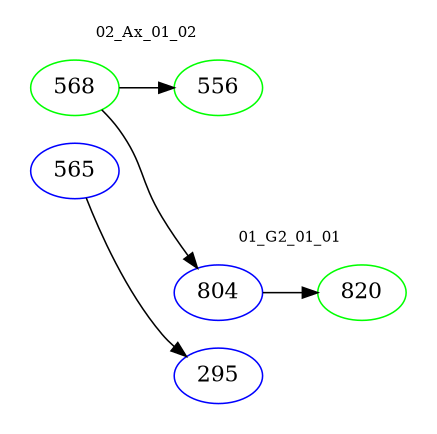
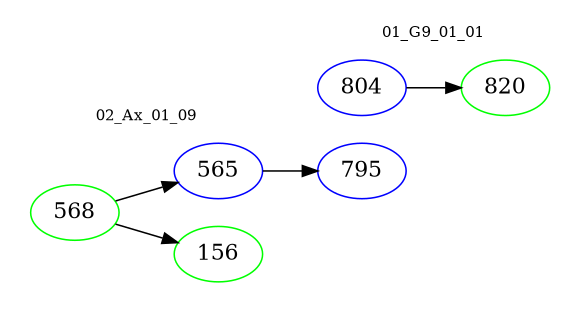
cluster "02_Ax_01_02": label "02_Ax_01_02" -> "02_Ax_01_09"
node "556": label "556" -> "156"
edge "568" -> "804": now "568" -> "565"
cluster "01_G2_01_01": label "01_G2_01_01" -> "01_G9_01_01"
node "295": label "295" -> "795"
